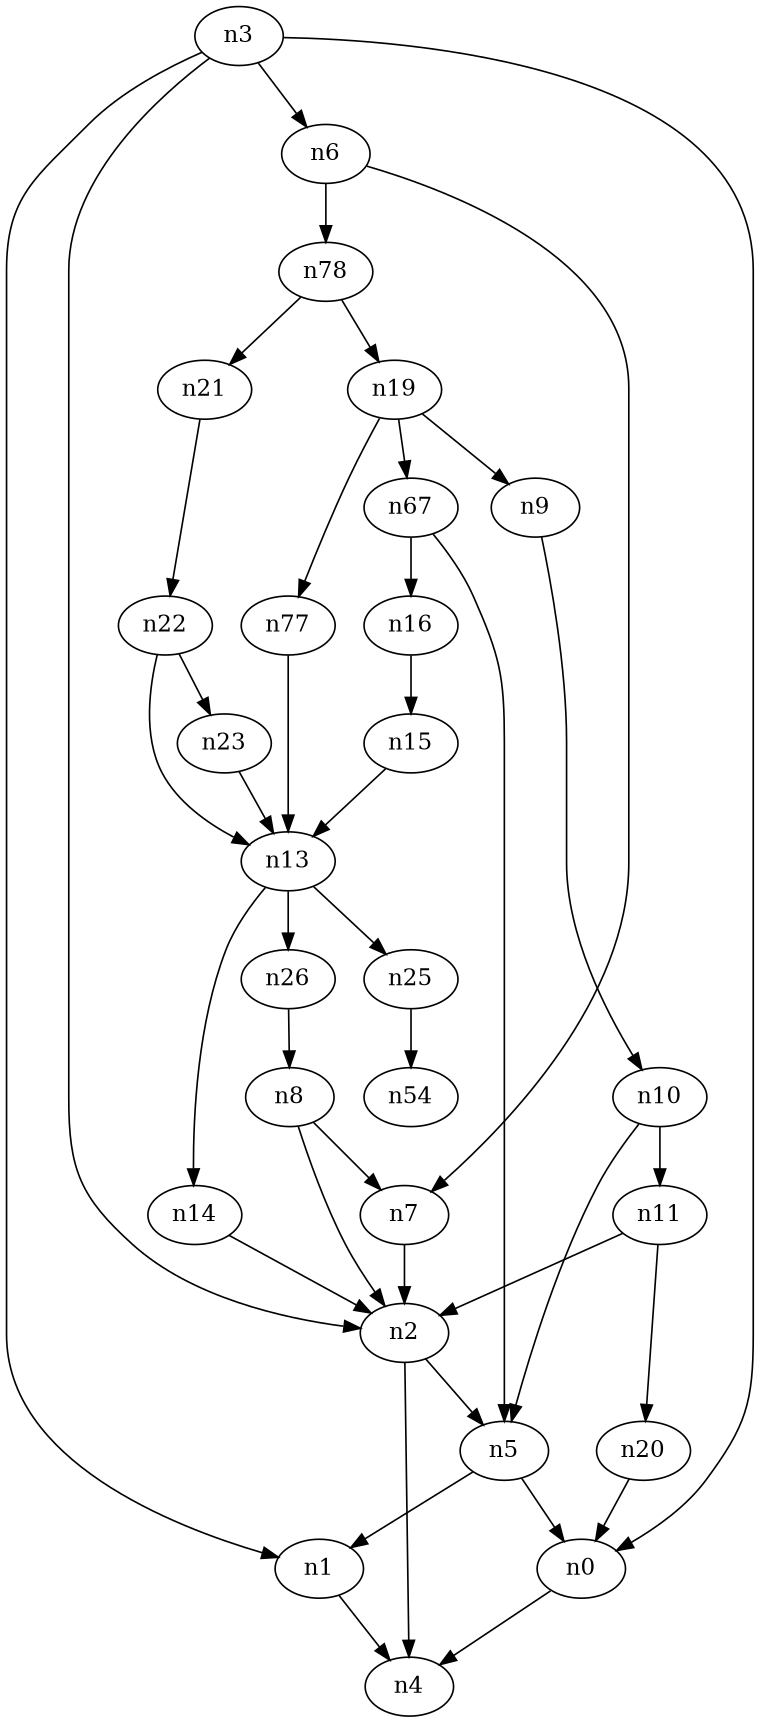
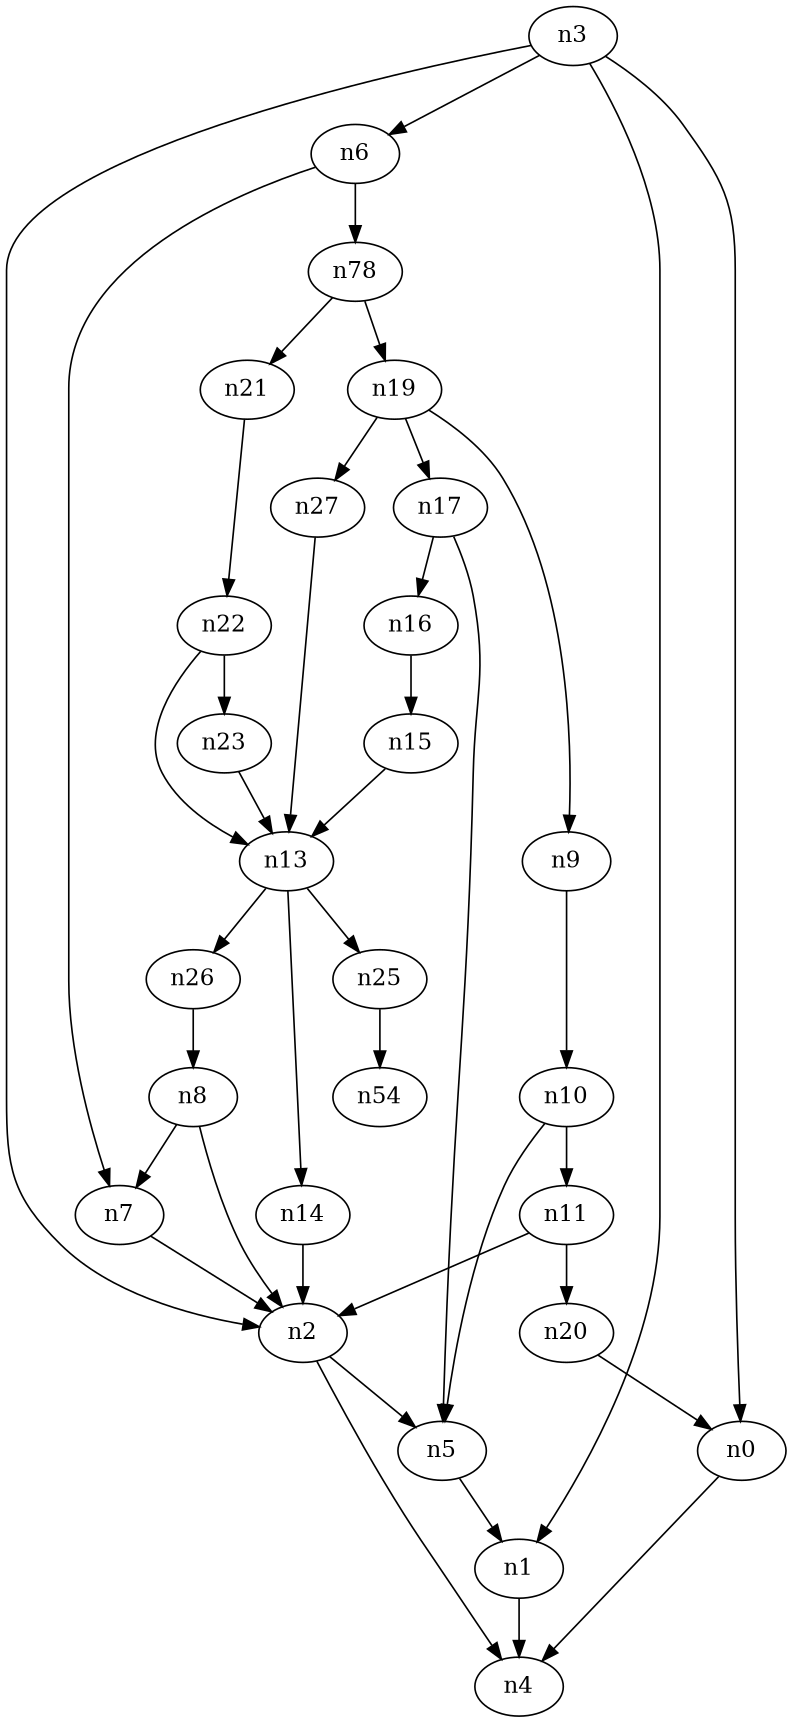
node "n67": label "n67" -> "n17"
node "n77": label "n77" -> "n27"
edge "n5" -> "n0": removed
